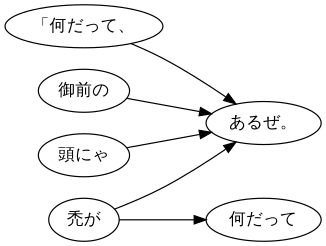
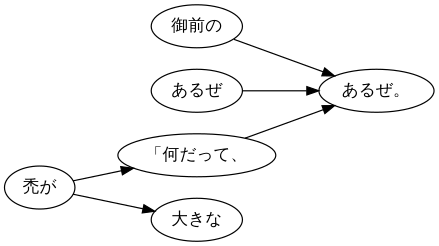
node "頭にゃ": label "頭にゃ" -> "あるぜ"
edge "禿が" -> "あるぜ。": now "禿が" -> "「何だって、"
node "何だって": label "何だって" -> "大きな"
